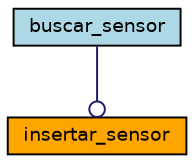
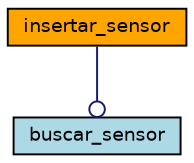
edge "buscar_sensor" -> "insertar_sensor": reversed
